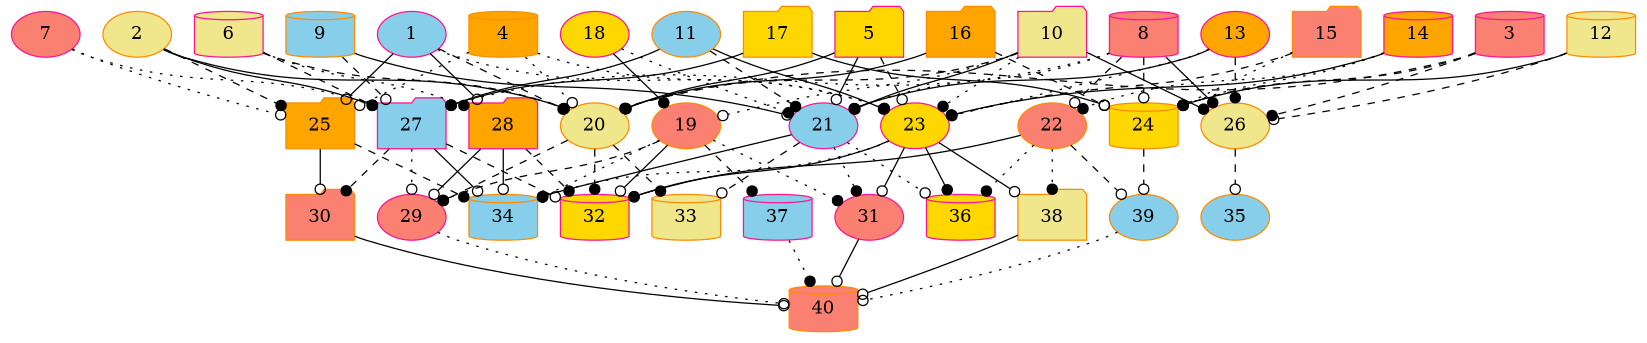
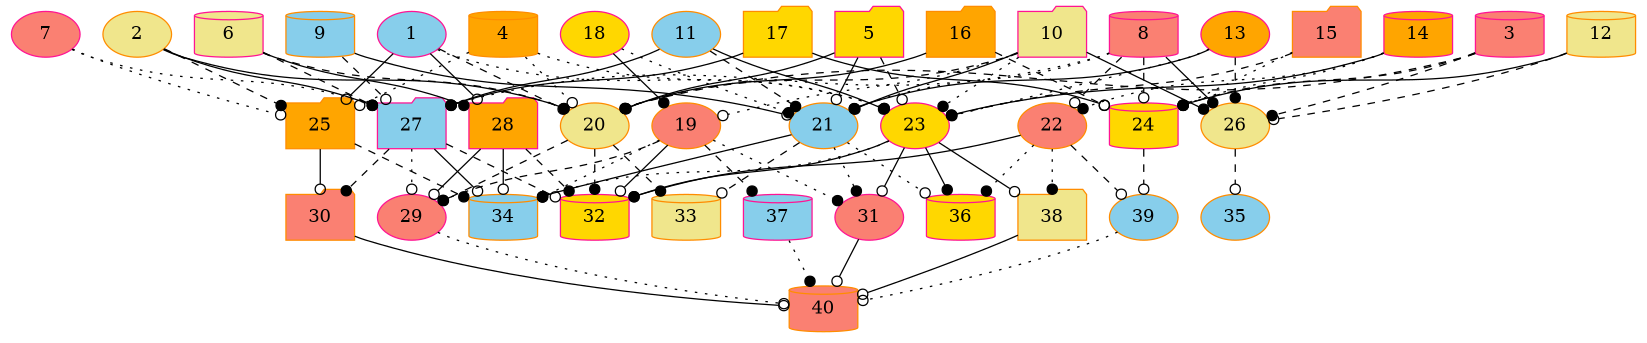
edge "6" -> "28": style dotted -> solid
node "21": color deeppink -> darkorange
node "24": color darkorange -> deeppink
